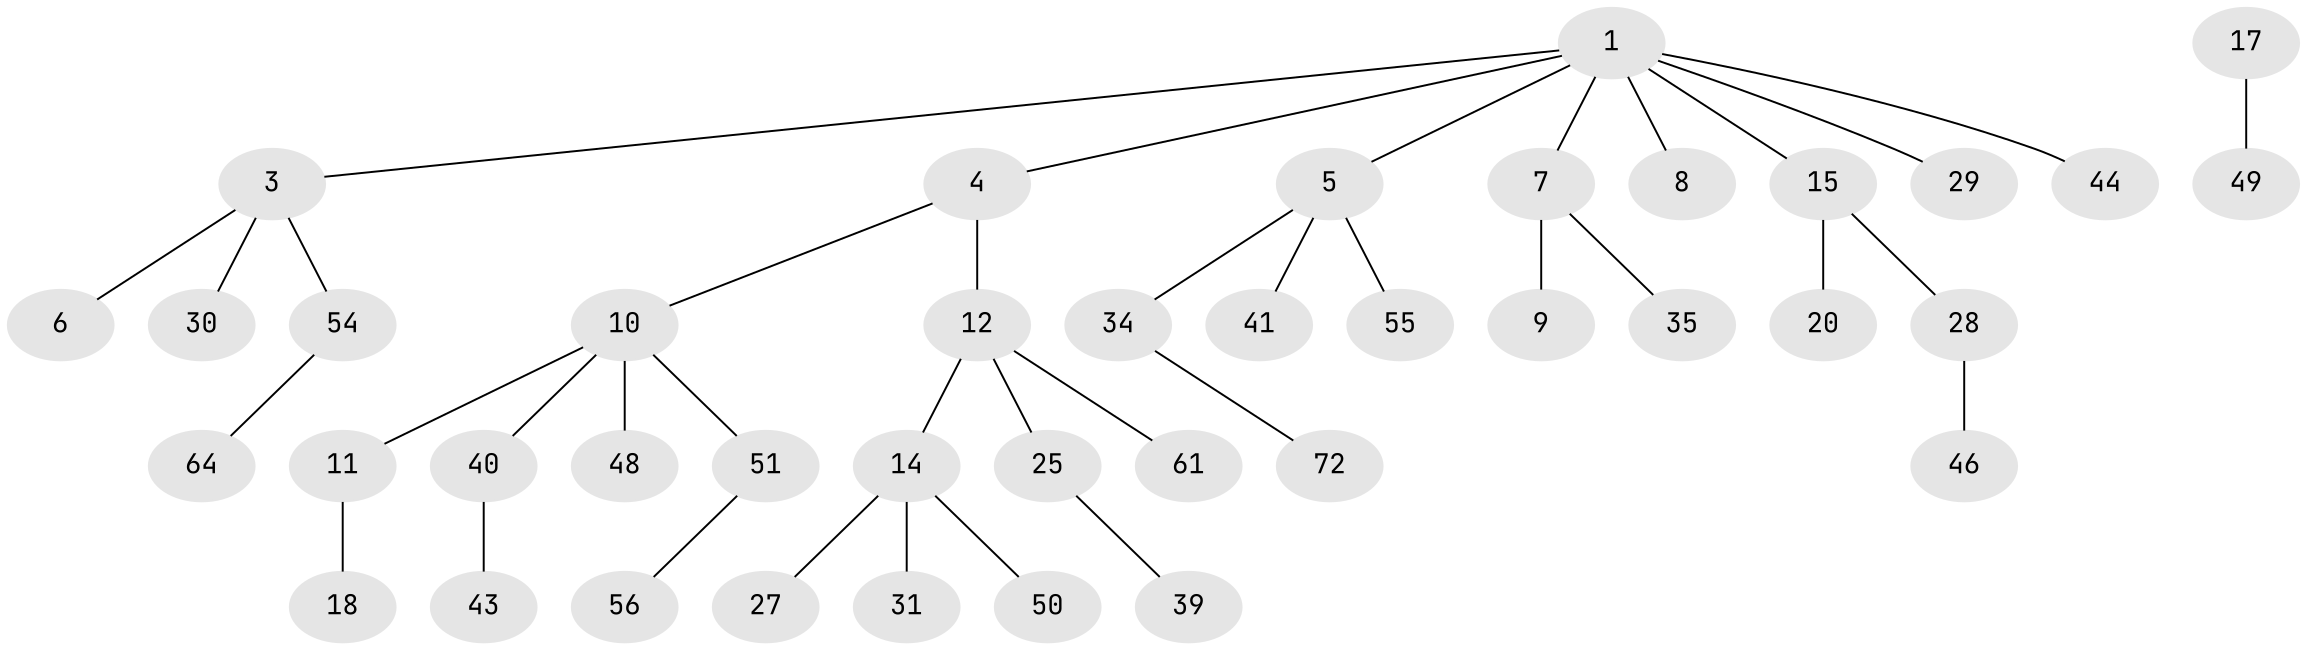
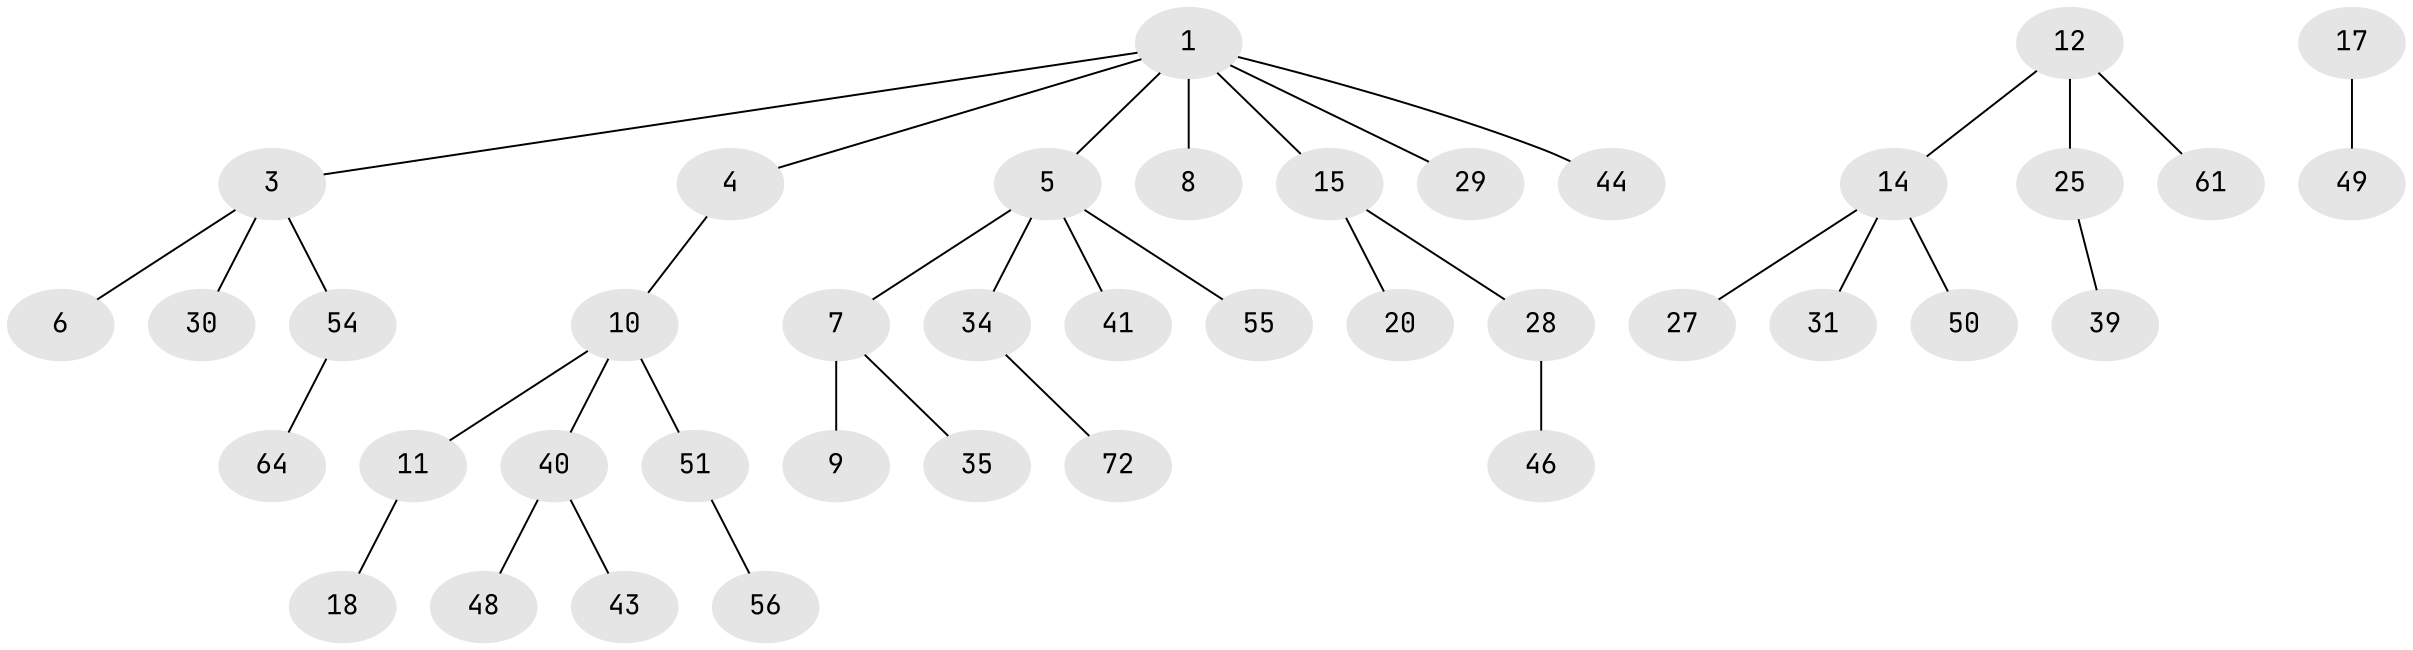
edge "1" -- "7": now "5" -- "7"
edge "4" -- "12": removed
edge "10" -- "48": now "40" -- "48"
